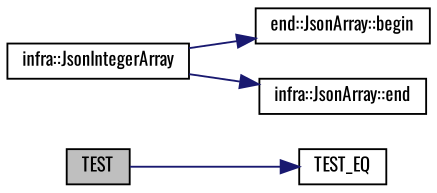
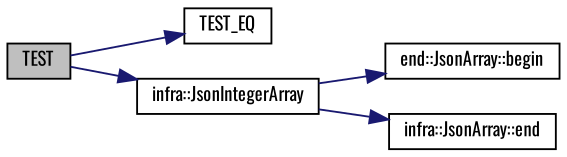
edge "TEST" -> "infra::JsonIntegerArray": added
